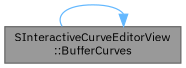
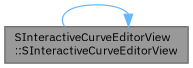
node "SInteractiveCurveEditorView ::BufferCurves": label "SInteractiveCurveEditorView ::BufferCurves" -> "SInteractiveCurveEditorView ::SInteractiveCurveEditorView"
